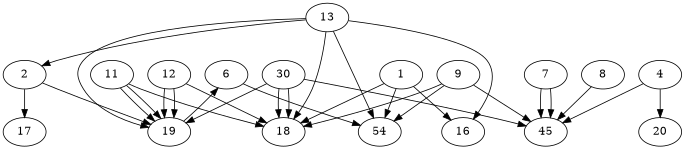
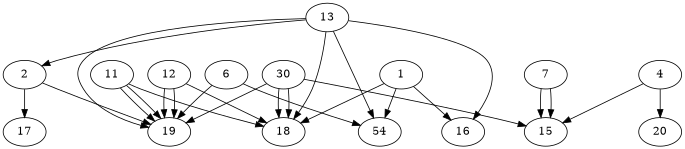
node "9": removed
node "8": removed
edge "19" -> "6": reversed
node "45": label "45" -> "15"
